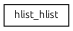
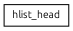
node "hlist_hlist": label "hlist_hlist" -> "hlist_head"
